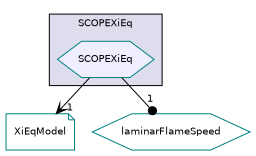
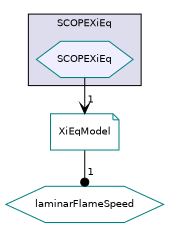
edge "SCOPEXiEq" -> "laminarFlameSpeed": now "XiEqModel" -> "laminarFlameSpeed"
